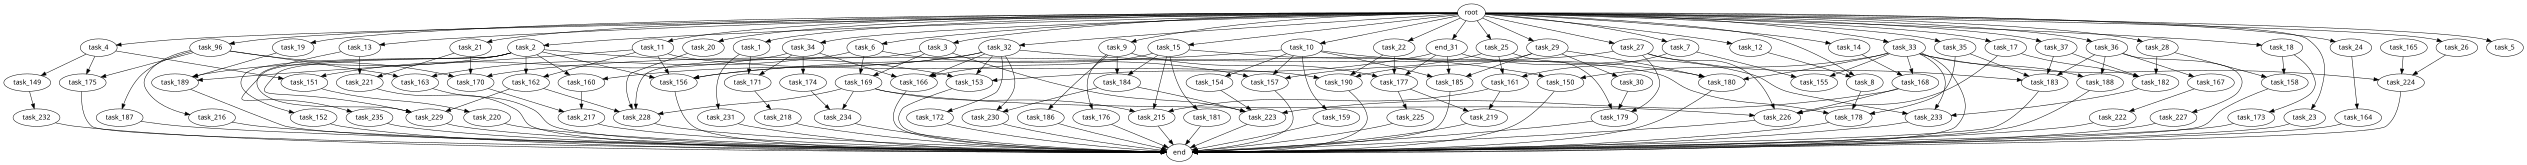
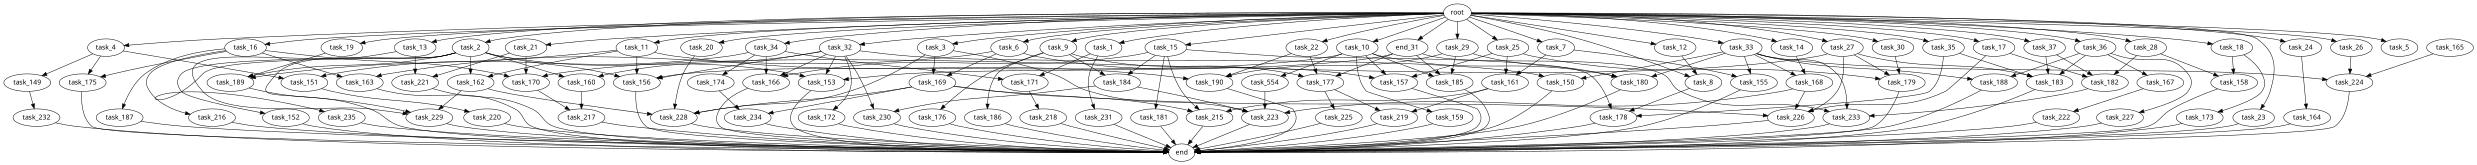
node "task_96": label "task_96" -> "task_16"
edge "task_29" -> "task_30": now "root" -> "task_30"
node "task_154": label "task_154" -> "task_554"
edge "task_33" -> "end": now "task_155" -> "end"
